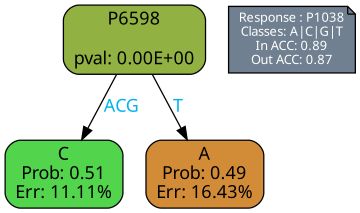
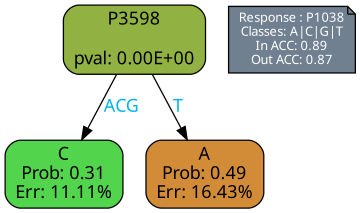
node "P6598 pval: 0.00E+00": label "P6598 pval: 0.00E+00" -> "P3598 pval: 0.00E+00"
node "C Prob: 0.51 Err: 11.11%": label "C Prob: 0.51 Err: 11.11%" -> "C Prob: 0.31 Err: 11.11%"
